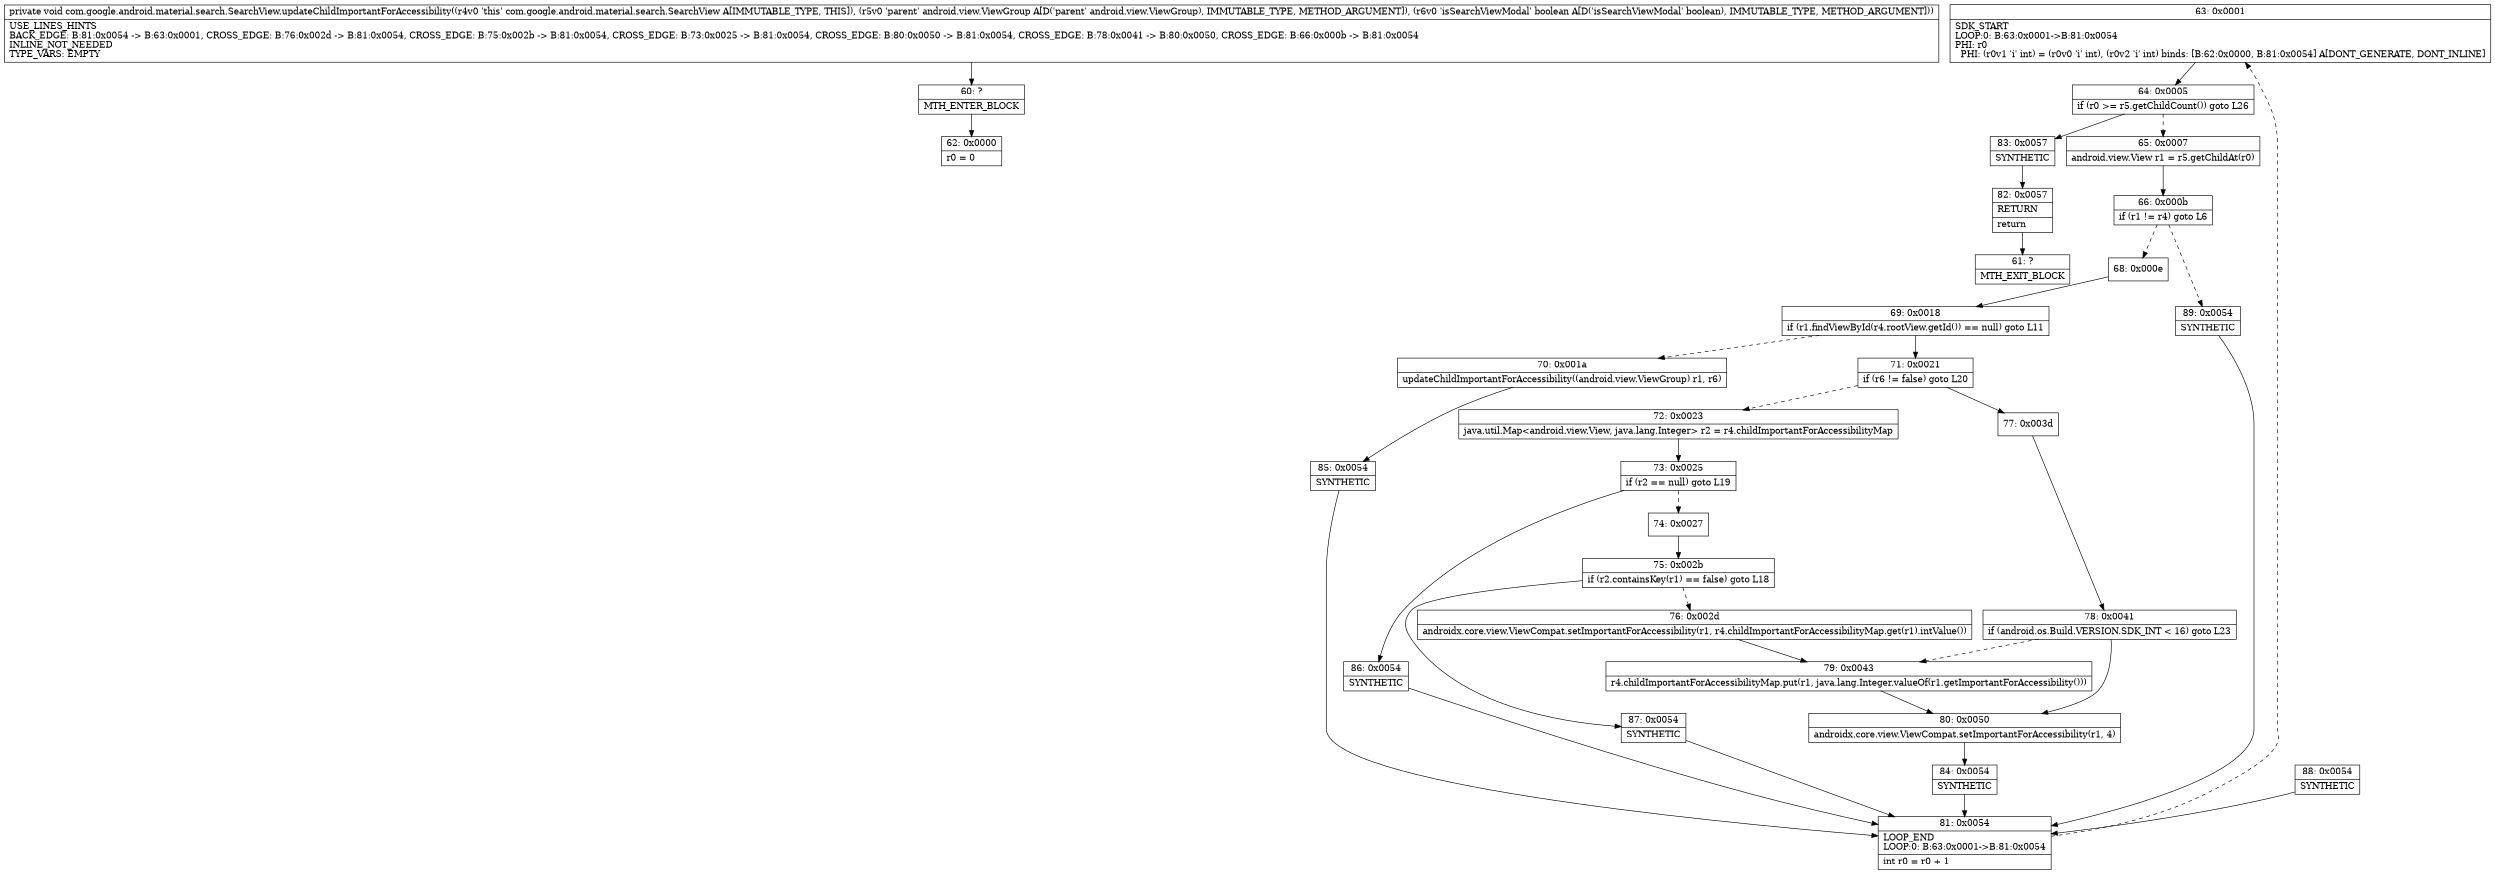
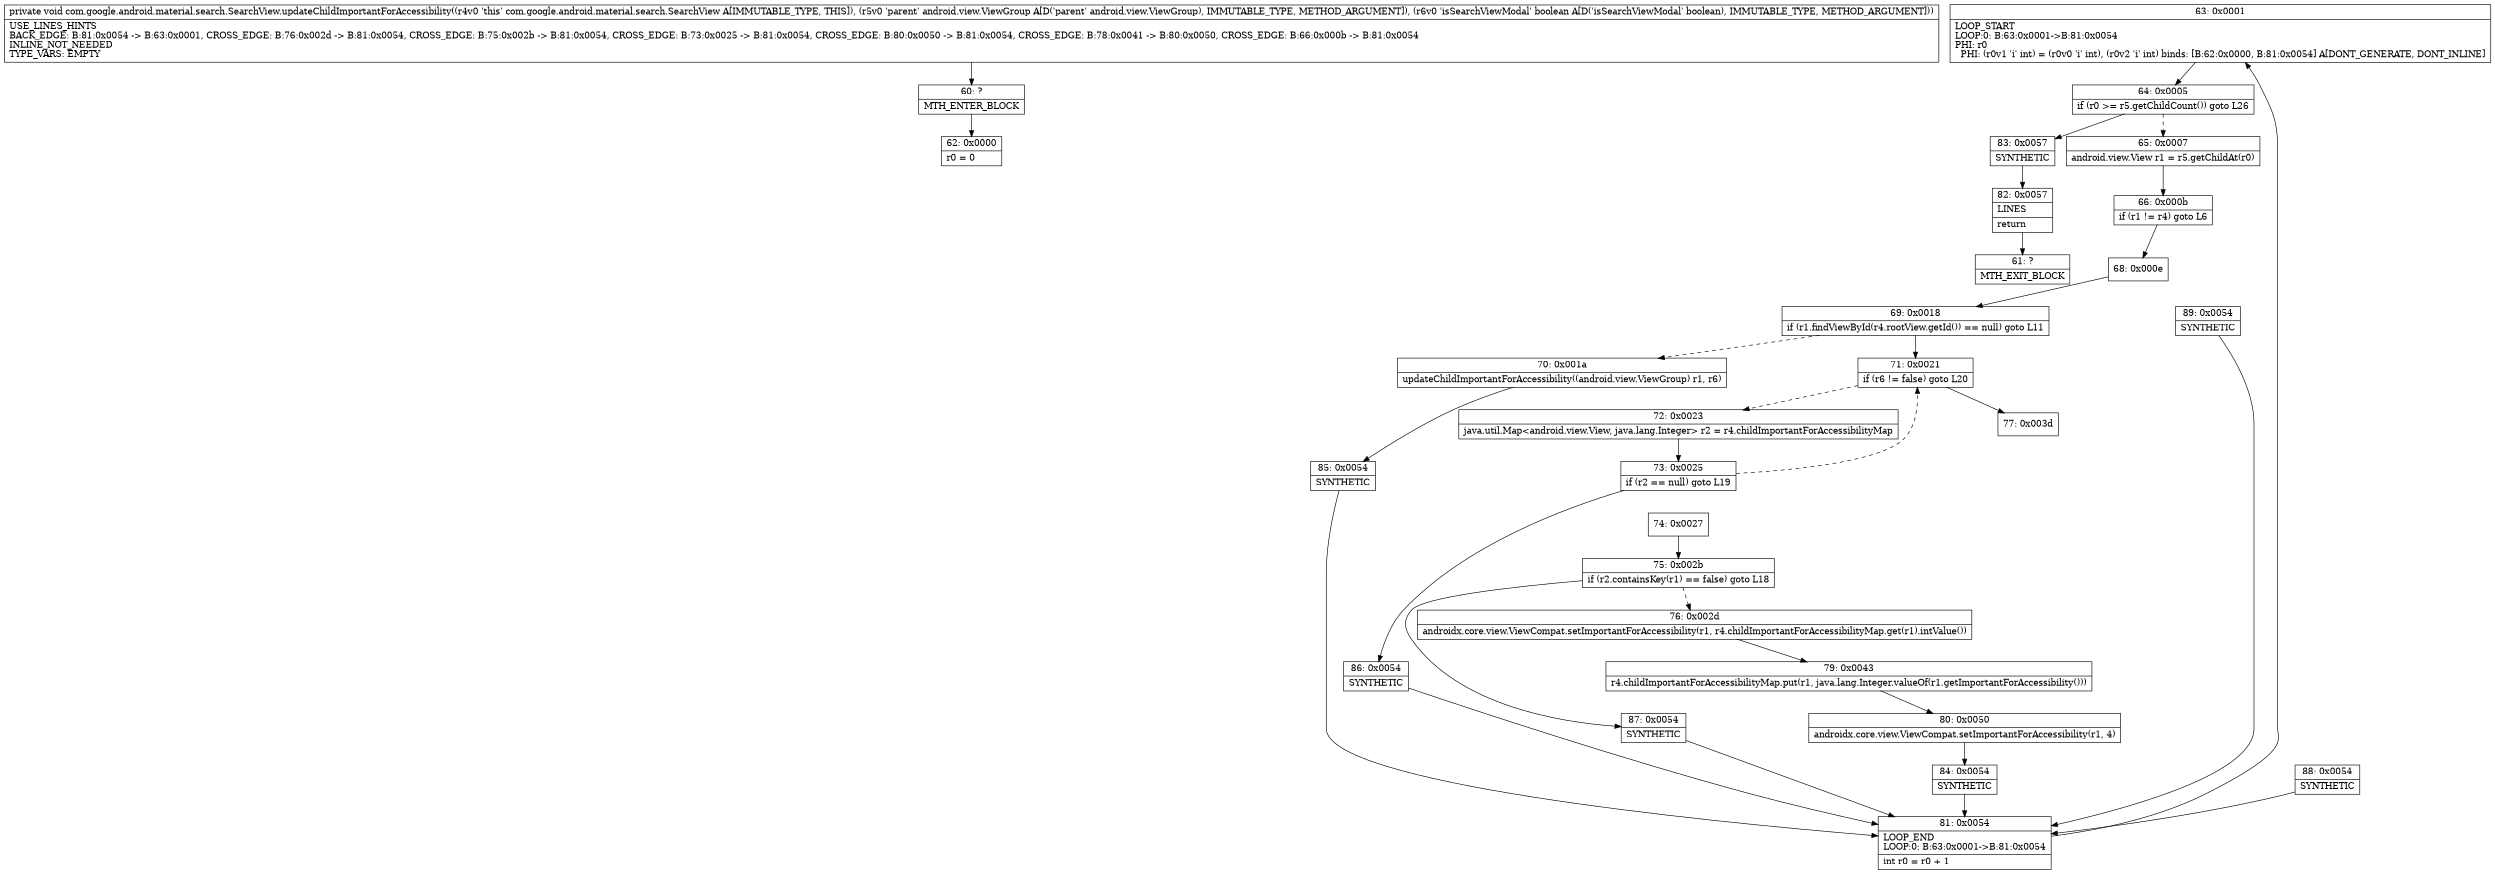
node "63: 0x0001": text "SDK_START" -> "LOOP_START"
node "82: 0x0057": text "RETURN" -> "LINES"
edge "66: 0x000b" -> "68: 0x000e": style dashed -> solid
edge "66: 0x000b" -> "89: 0x0054": removed
edge "73: 0x0025" -> "74: 0x0027": now "73: 0x0025" -> "71: 0x0021"
edge "81: 0x0054" -> "63: 0x0001": style dashed -> solid
node "78: 0x0041": removed
